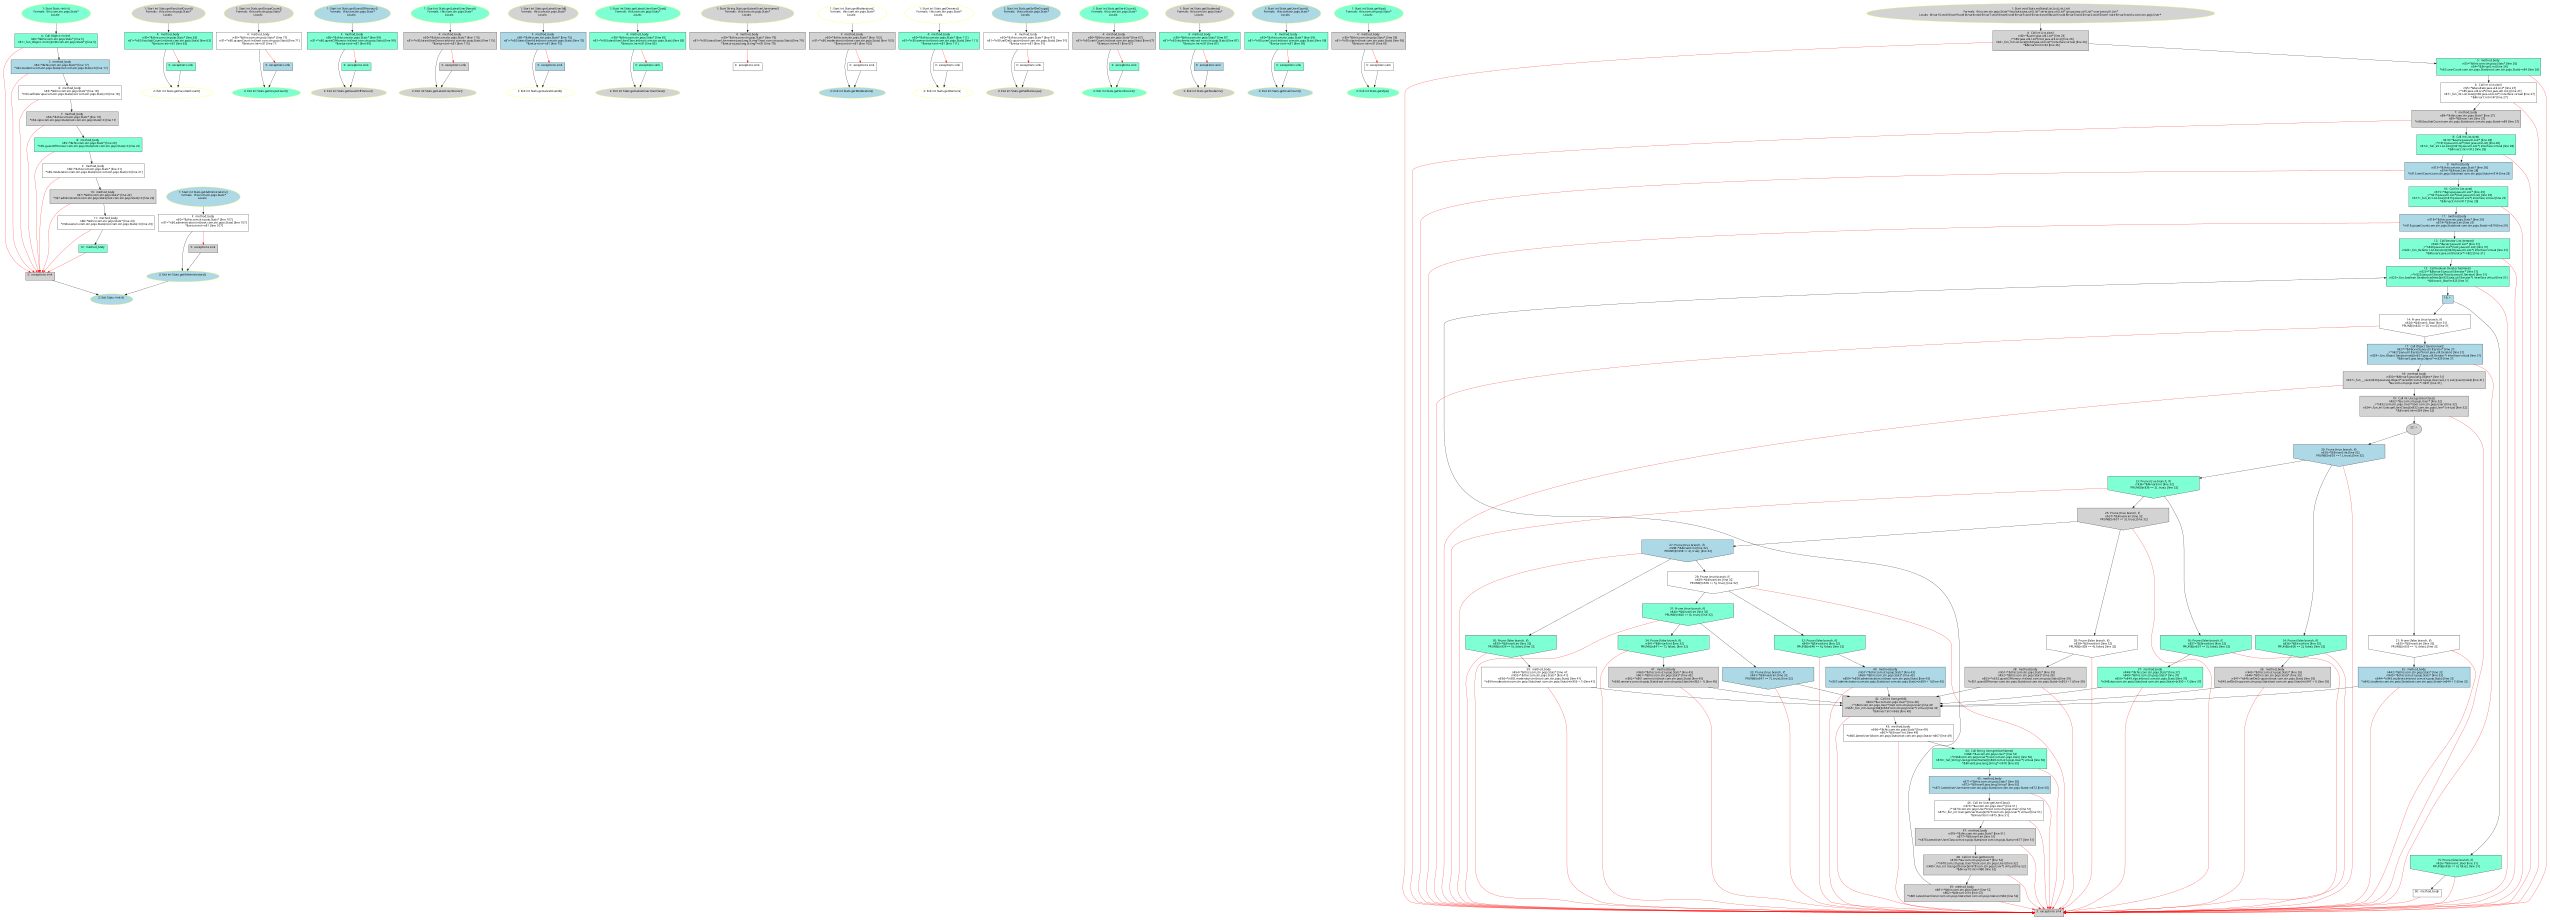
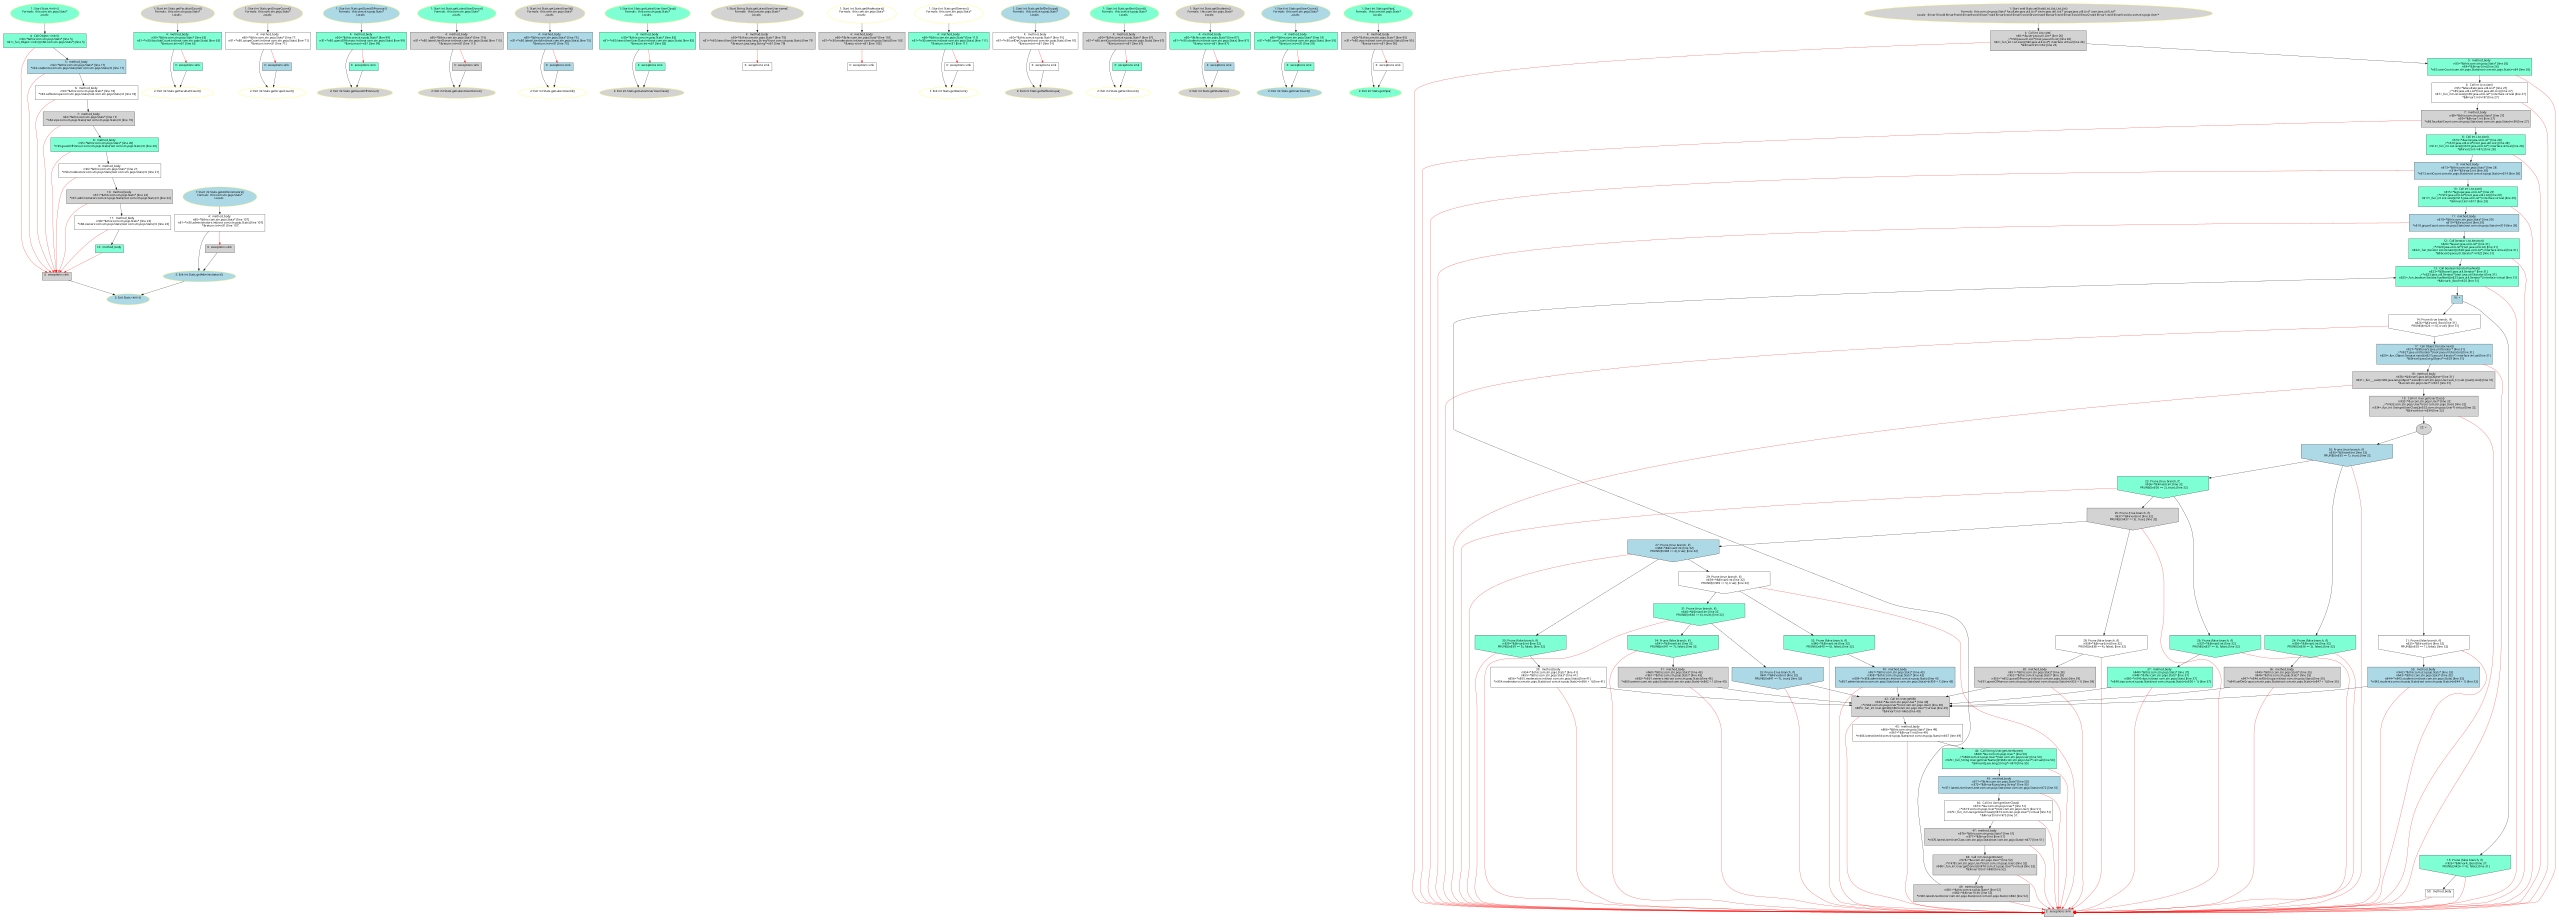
node "2: Exit int Stats.getGrupeCount()": fillcolor aquamarine -> white
node "2: Exit int Stats.getModerators()": removed
node "2: Exit int Stats.getSeriiCount()": fillcolor aquamarine -> white
